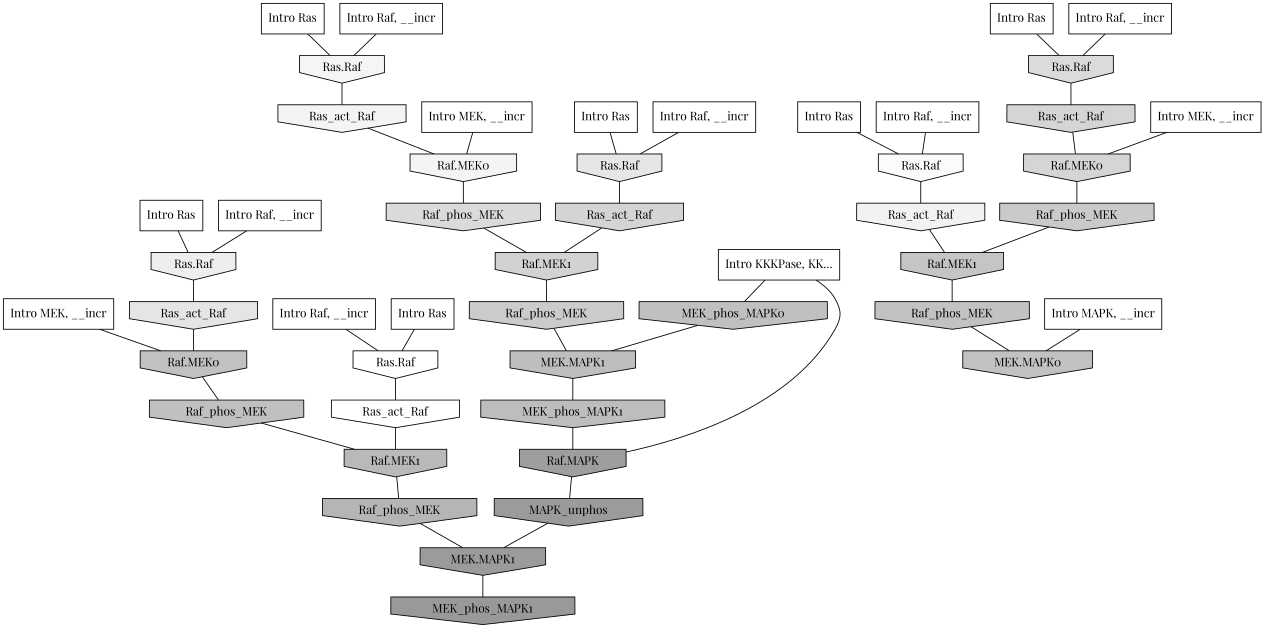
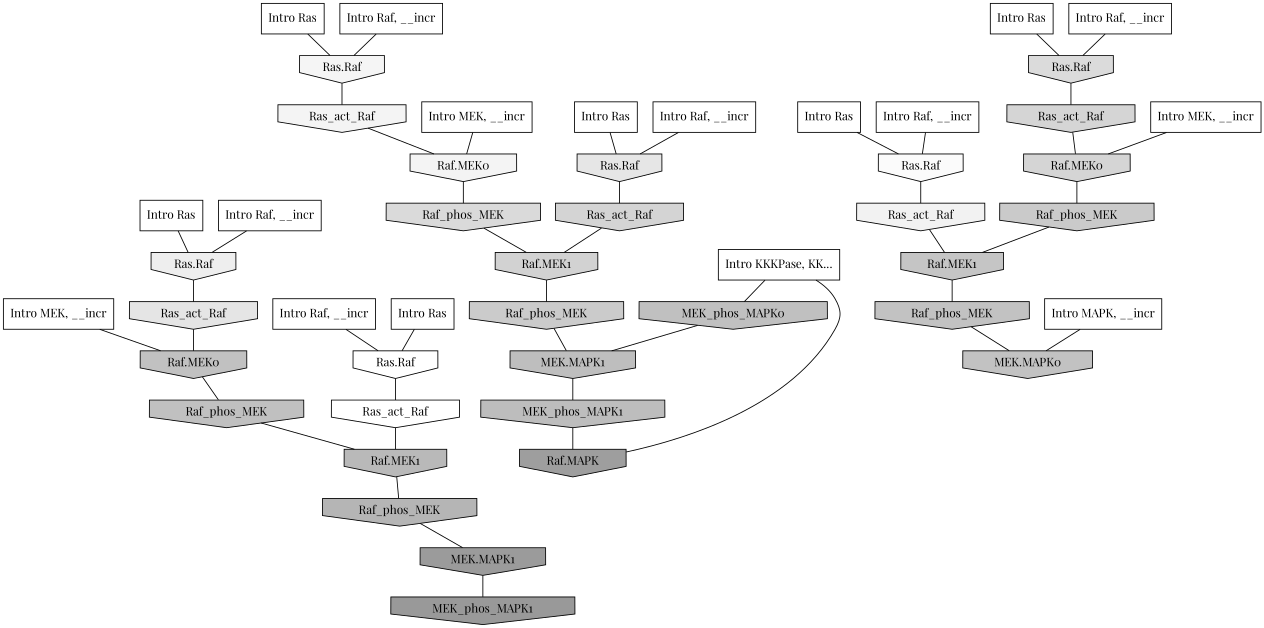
node "MAPK_unphos": removed
